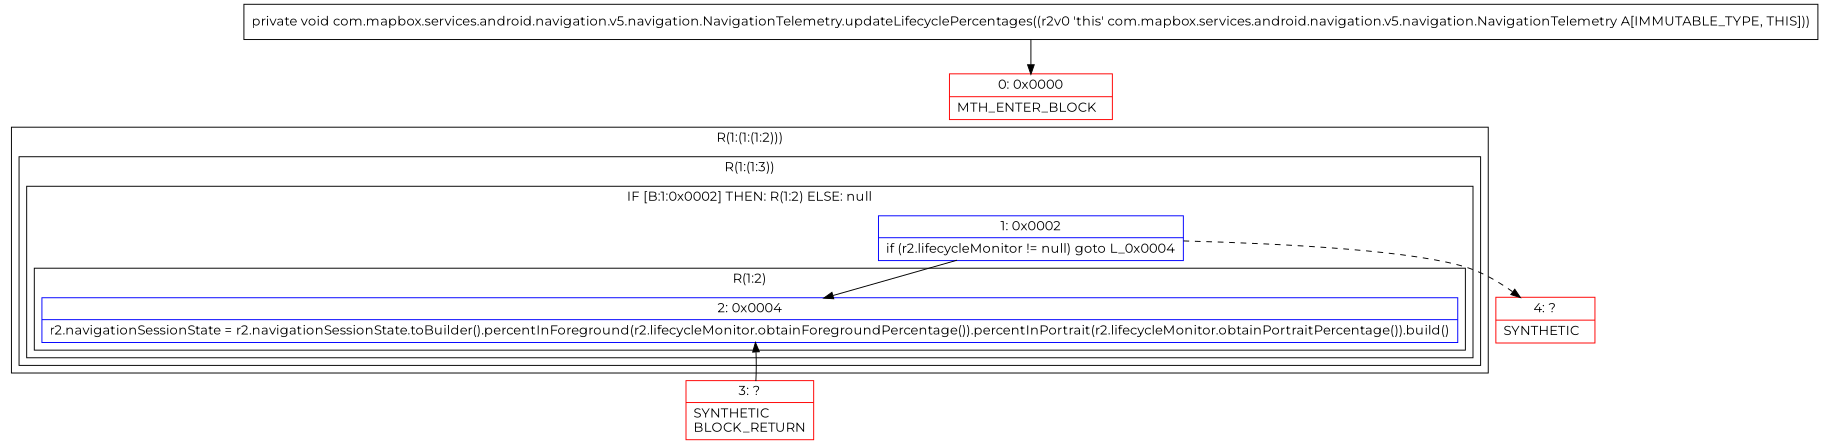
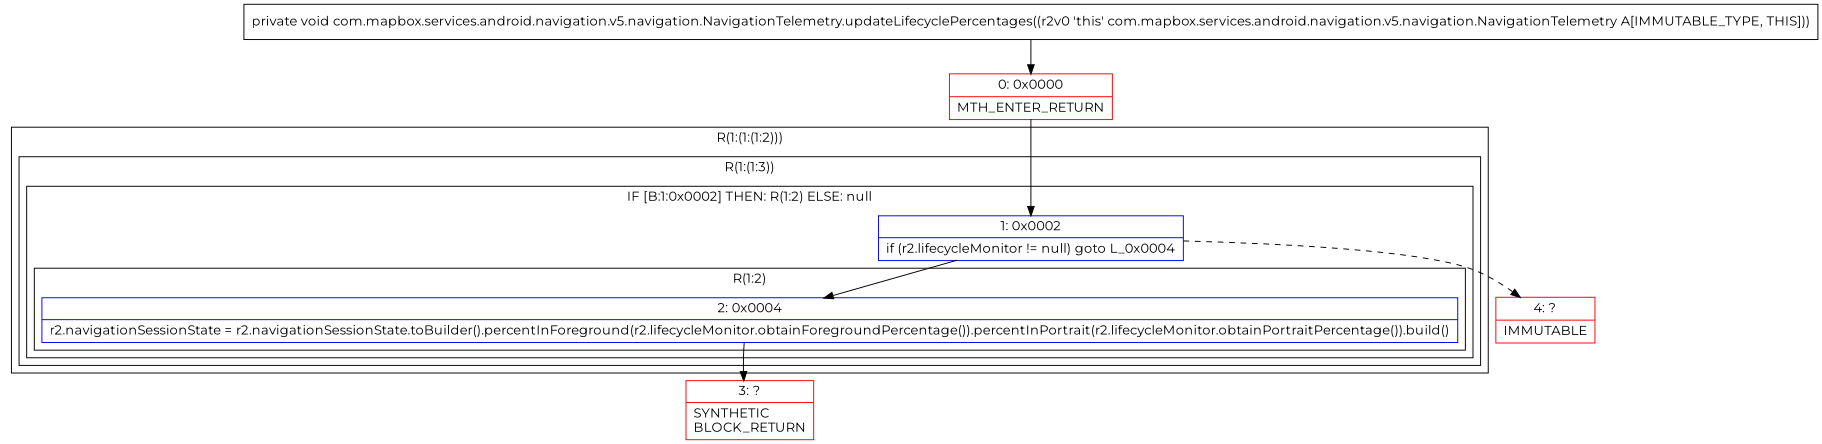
node "0: 0x0000": text "MTH_ENTER_BLOCK" -> "MTH_ENTER_RETURN"
edge "0: 0x0000" -> "1: 0x0002": added
node "4: ?": text "SYNTHETIC" -> "IMMUTABLE"
edge "3: ?" -> "2: 0x0004": reversed
